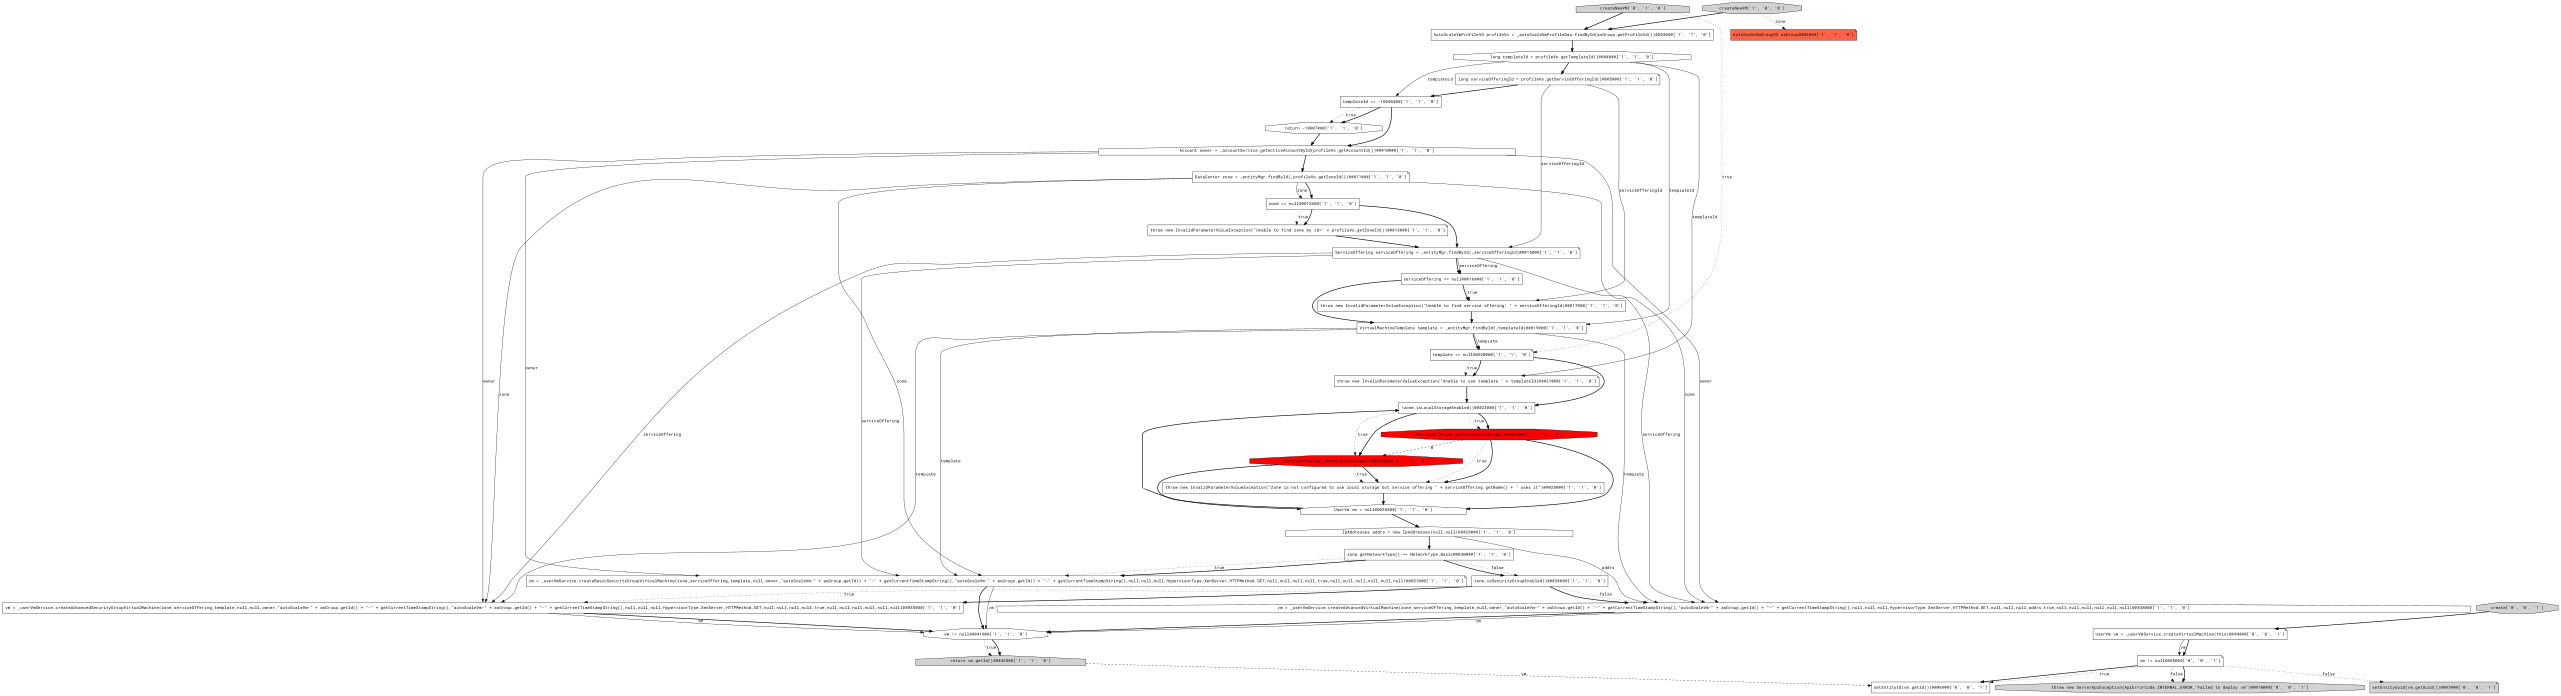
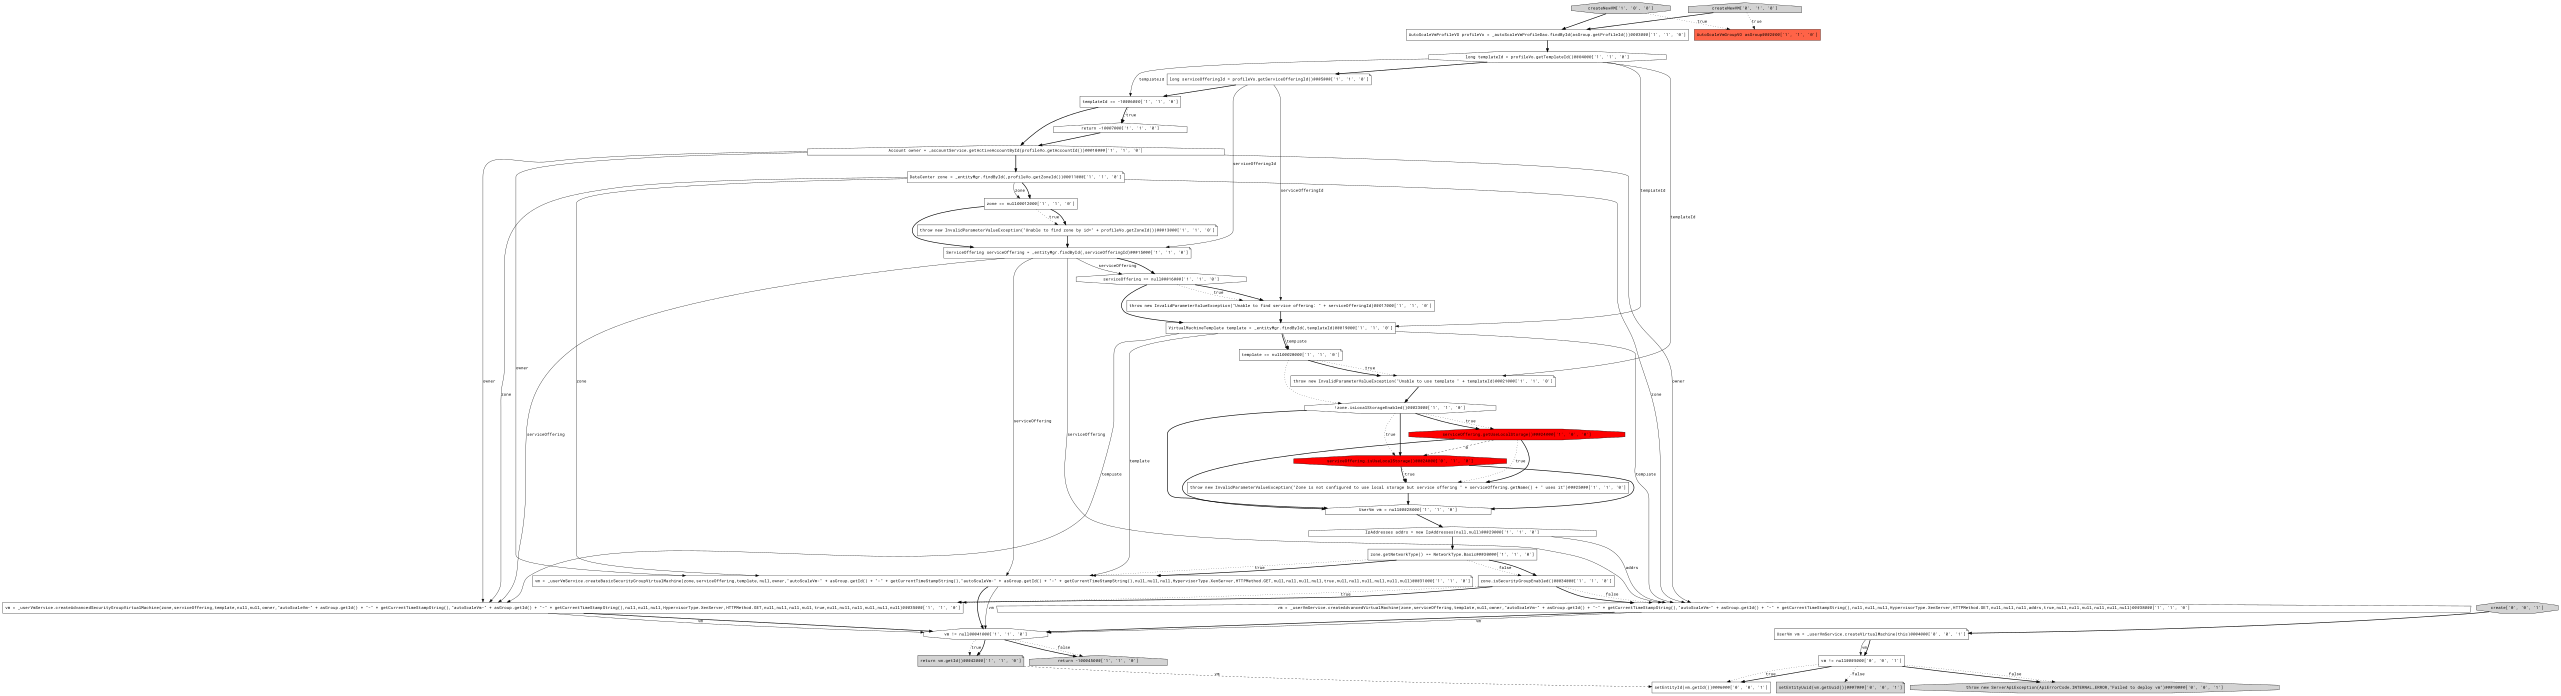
edge "createNewVM['1', '0', '0']" -> "AutoScaleVmGroupVO asGroup@@@2@@@['1', '1', '0']": label "zone" -> "true"
node "AutoScaleVmGroupVO asGroup@@@2@@@['1', '1', '0']": shape note -> box
node "return -1@@@7@@@['1', '1', '0']": shape octagon -> house
edge "createNewVM['0', '1', '0']" -> "template == null@@@20@@@['1', '1', '0']": now "createNewVM['0', '1', '0']" -> "AutoScaleVmGroupVO asGroup@@@2@@@['1', '1', '0']"
node "serviceOffering == null@@@16@@@['1', '1', '0']": shape box -> octagon
edge "template == null@@@20@@@['1', '1', '0']" -> "!zone.isLocalStorageEnabled()@@@23@@@['1', '1', '0']": style bold -> dotted
node "!zone.isLocalStorageEnabled()@@@23@@@['1', '1', '0']": shape box -> octagon
edge "UserVm vm = null@@@28@@@['1', '1', '0']" -> "!zone.isLocalStorageEnabled()@@@23@@@['1', '1', '0']": reversed
node "return vm.getId()@@@42@@@['1', '1', '0']": shape house -> note
node "return -1@@@45@@@['1', '1', '0']": added
node "vm != null@@@5@@@['0', '0', '1']": shape note -> box
